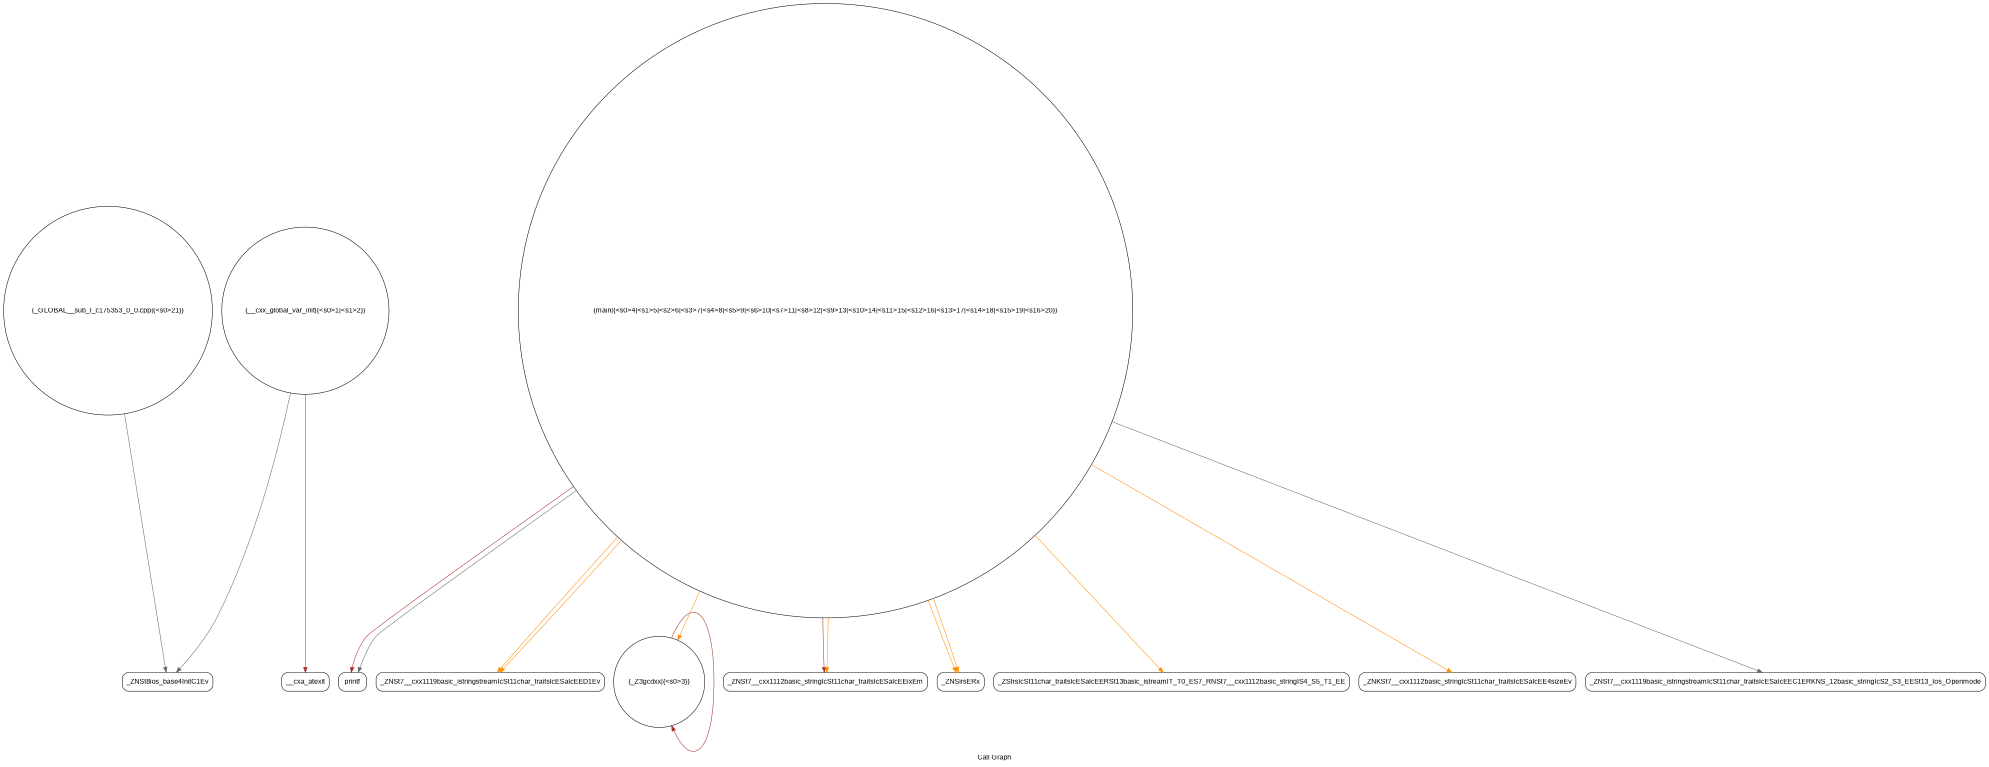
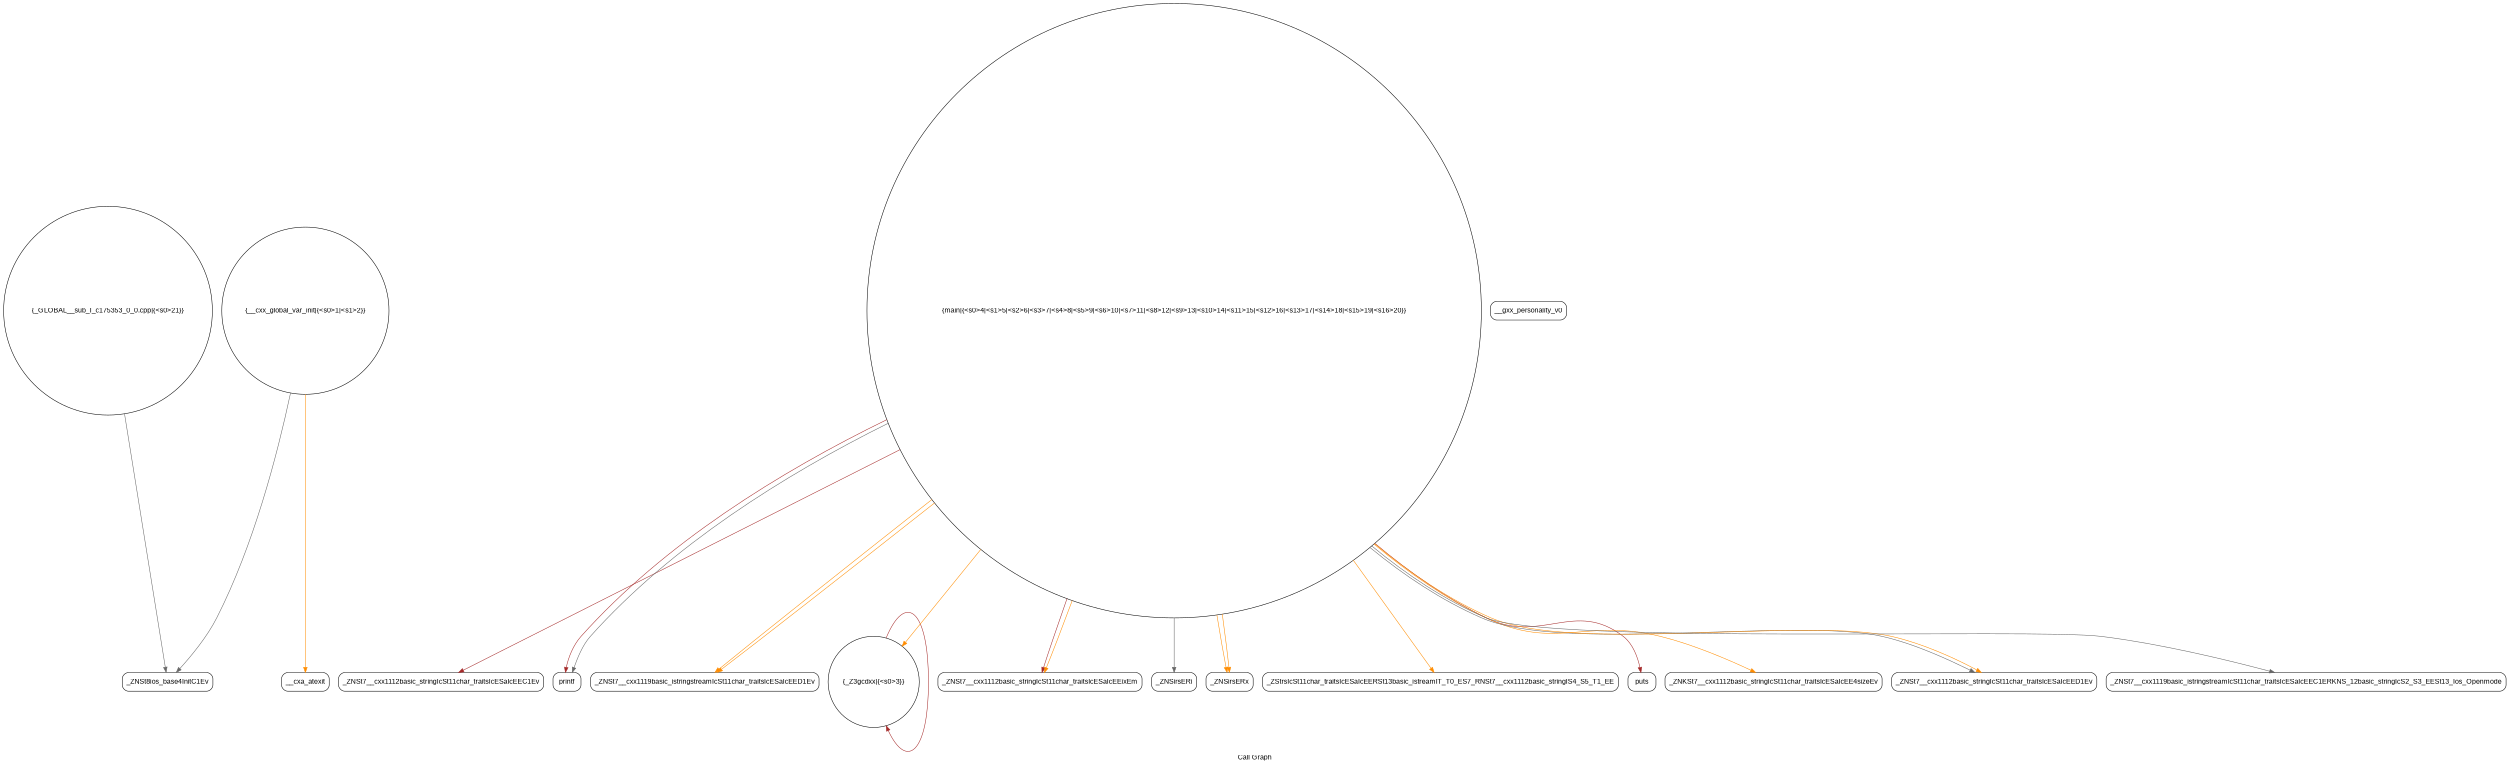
node "__gxx_personality_v0": added
edge "{__cxx_global_var_init|{<s0>1|<s1>2}}" -> "__cxa_atexit": color brown -> darkorange
node "_ZNSt7__cxx1112basic_stringIcSt11char_traitsIcESaIcEEC1Ev": added
node "_ZNSirsERi": added
node "puts": added
node "_ZNSt7__cxx1112basic_stringIcSt11char_traitsIcESaIcEED1Ev": added
